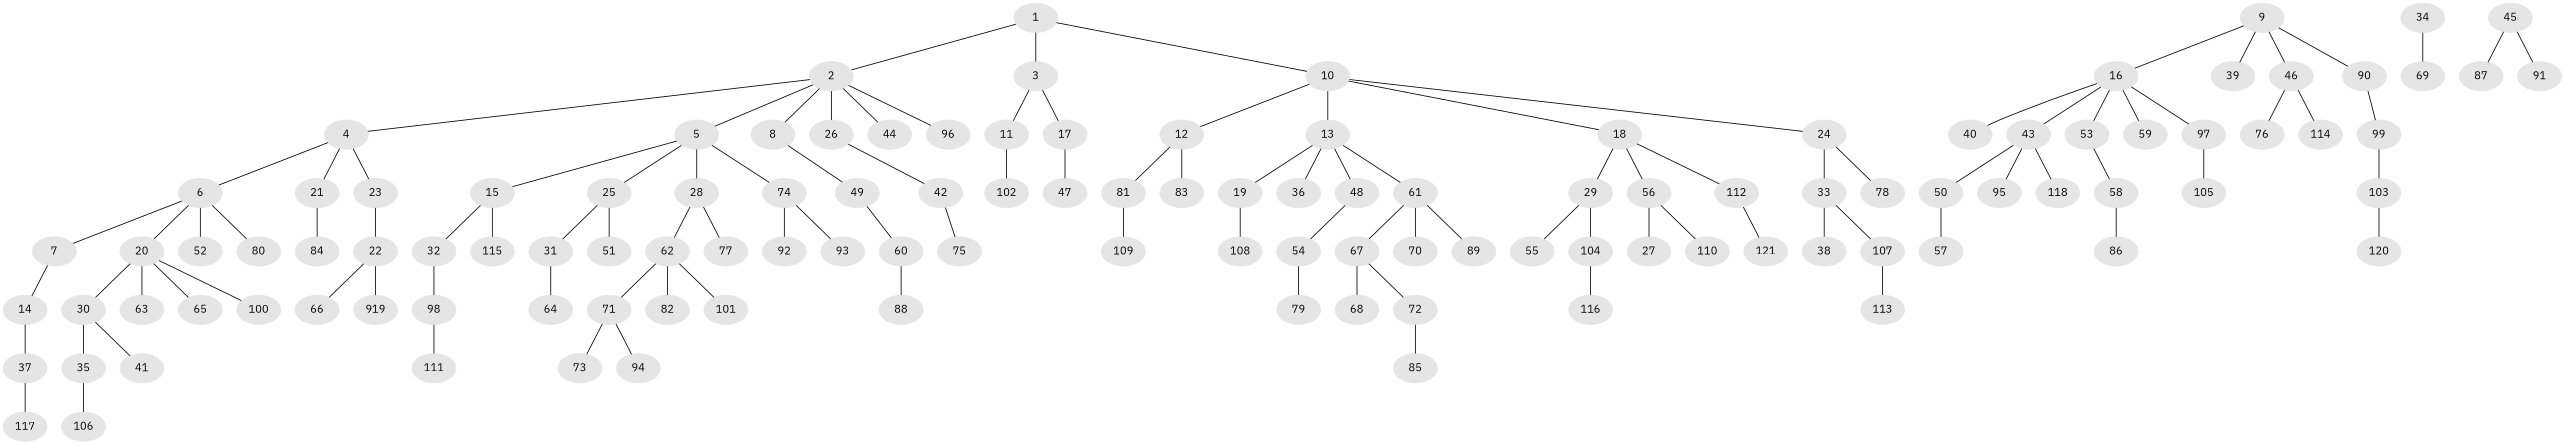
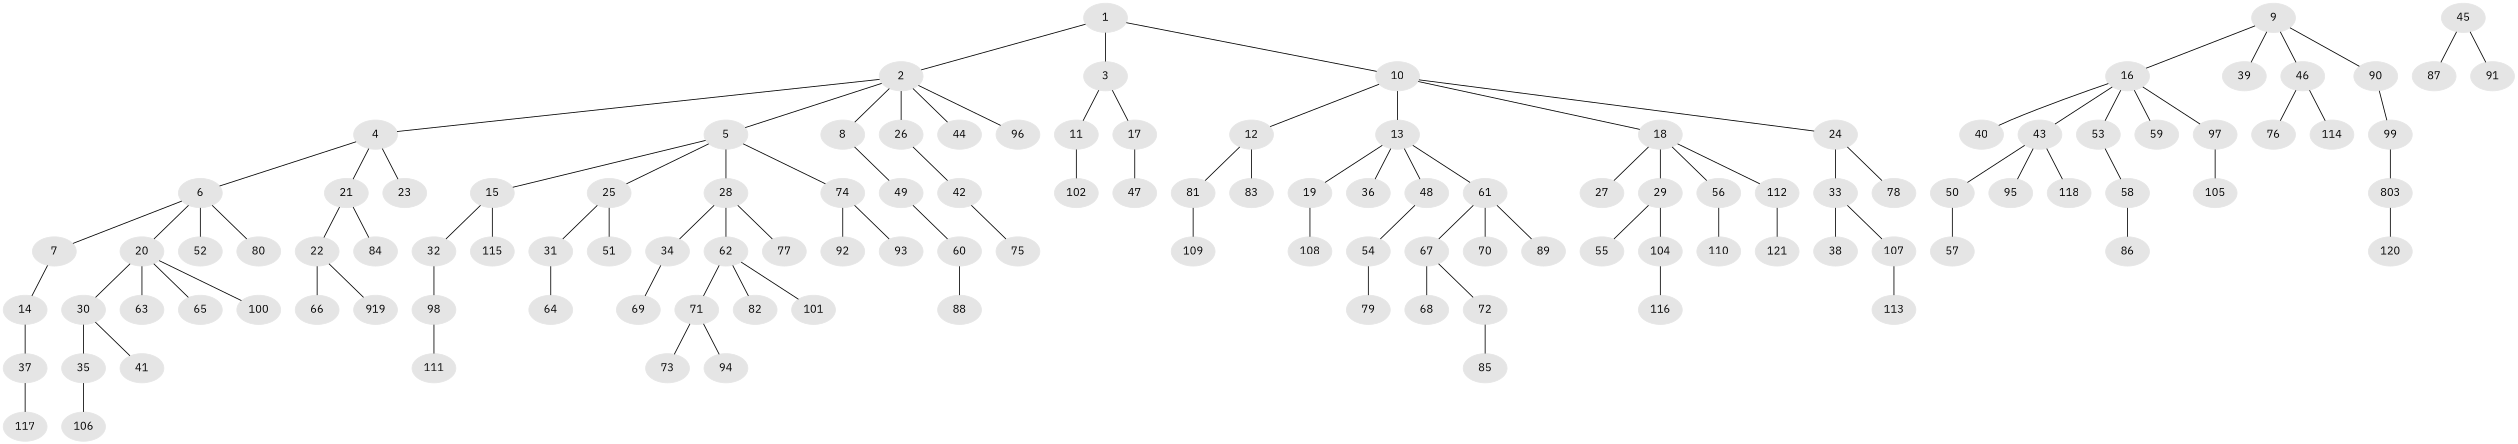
node "103": label "103" -> "803"
edge "23" -- "22": now "21" -- "22"
edge "28" -- "34": added
edge "56" -- "27": now "18" -- "27"
